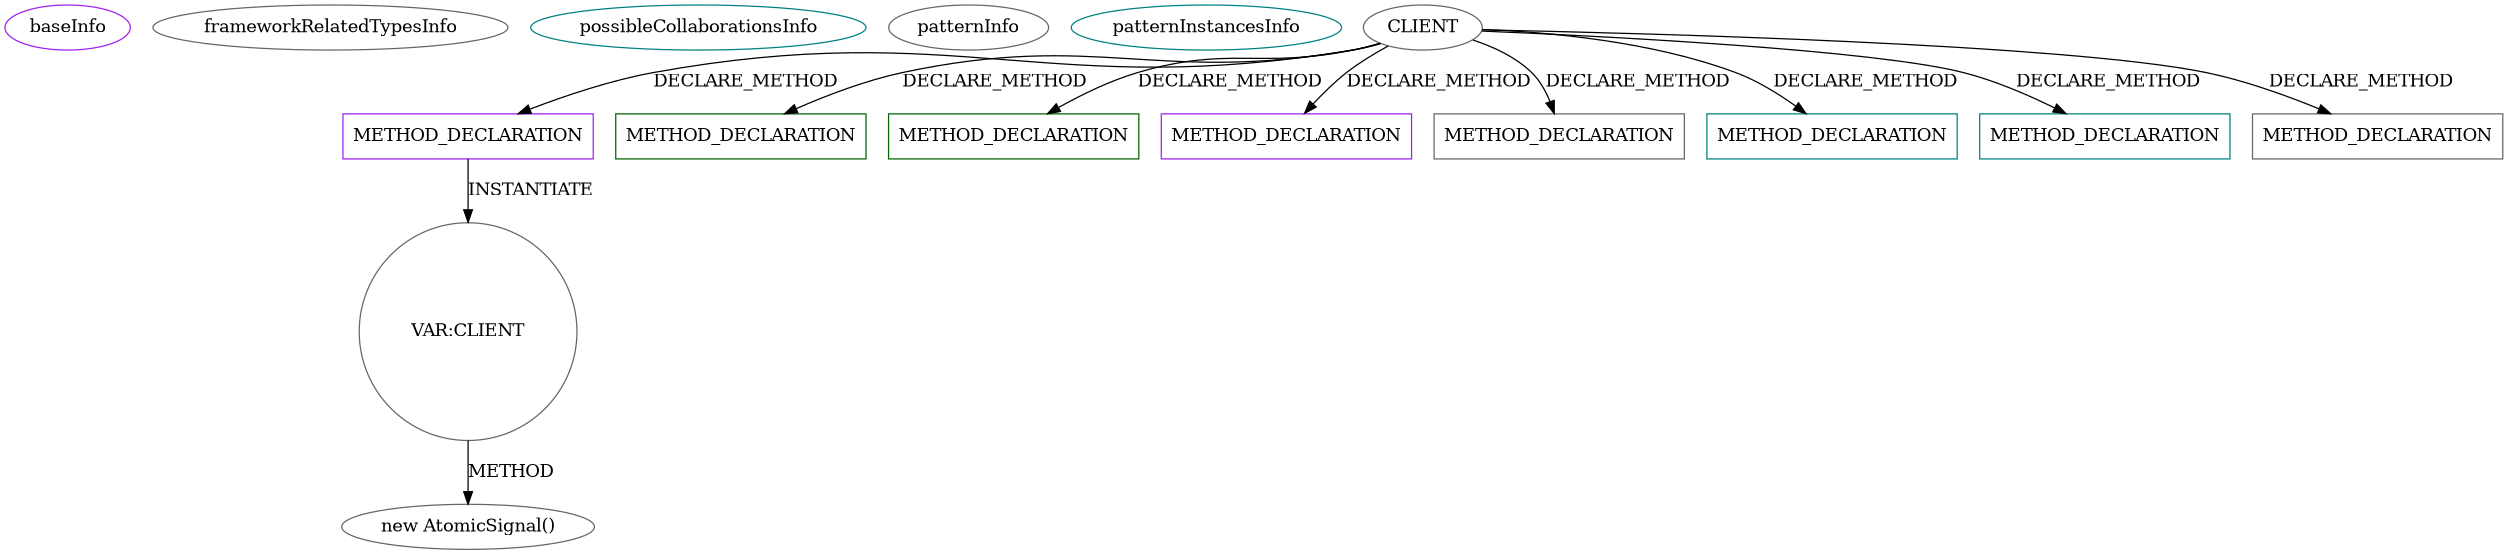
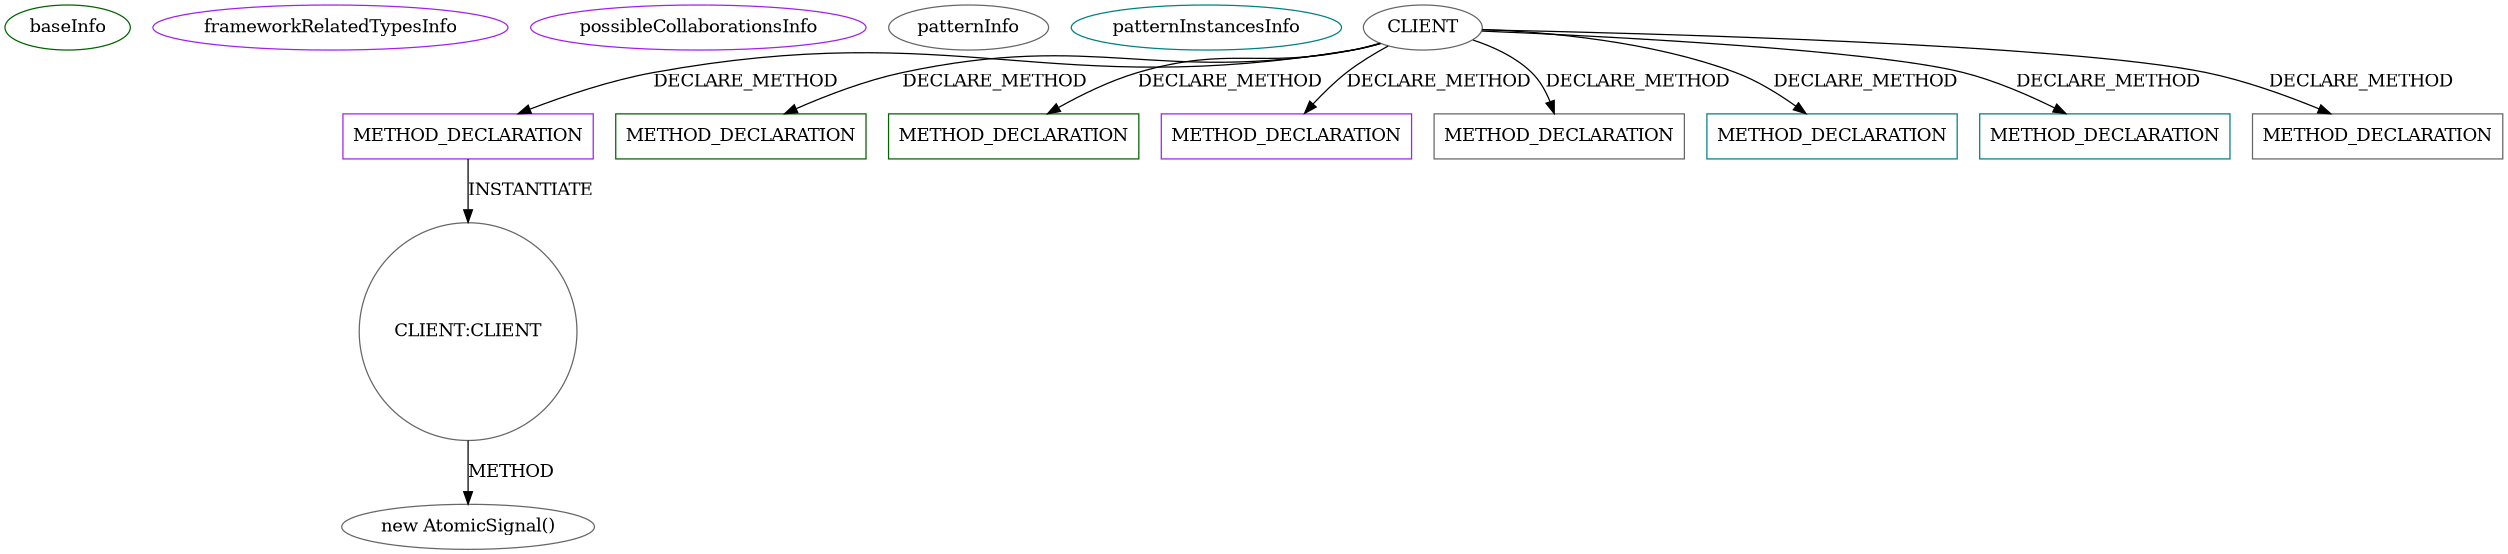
node "baseInfo": color purple -> darkgreen
node "frameworkRelatedTypesInfo": color gray40 -> purple
node "possibleCollaborationsInfo": color teal -> purple
node "VAR:CLIENT": label "VAR:CLIENT" -> "CLIENT:CLIENT"
